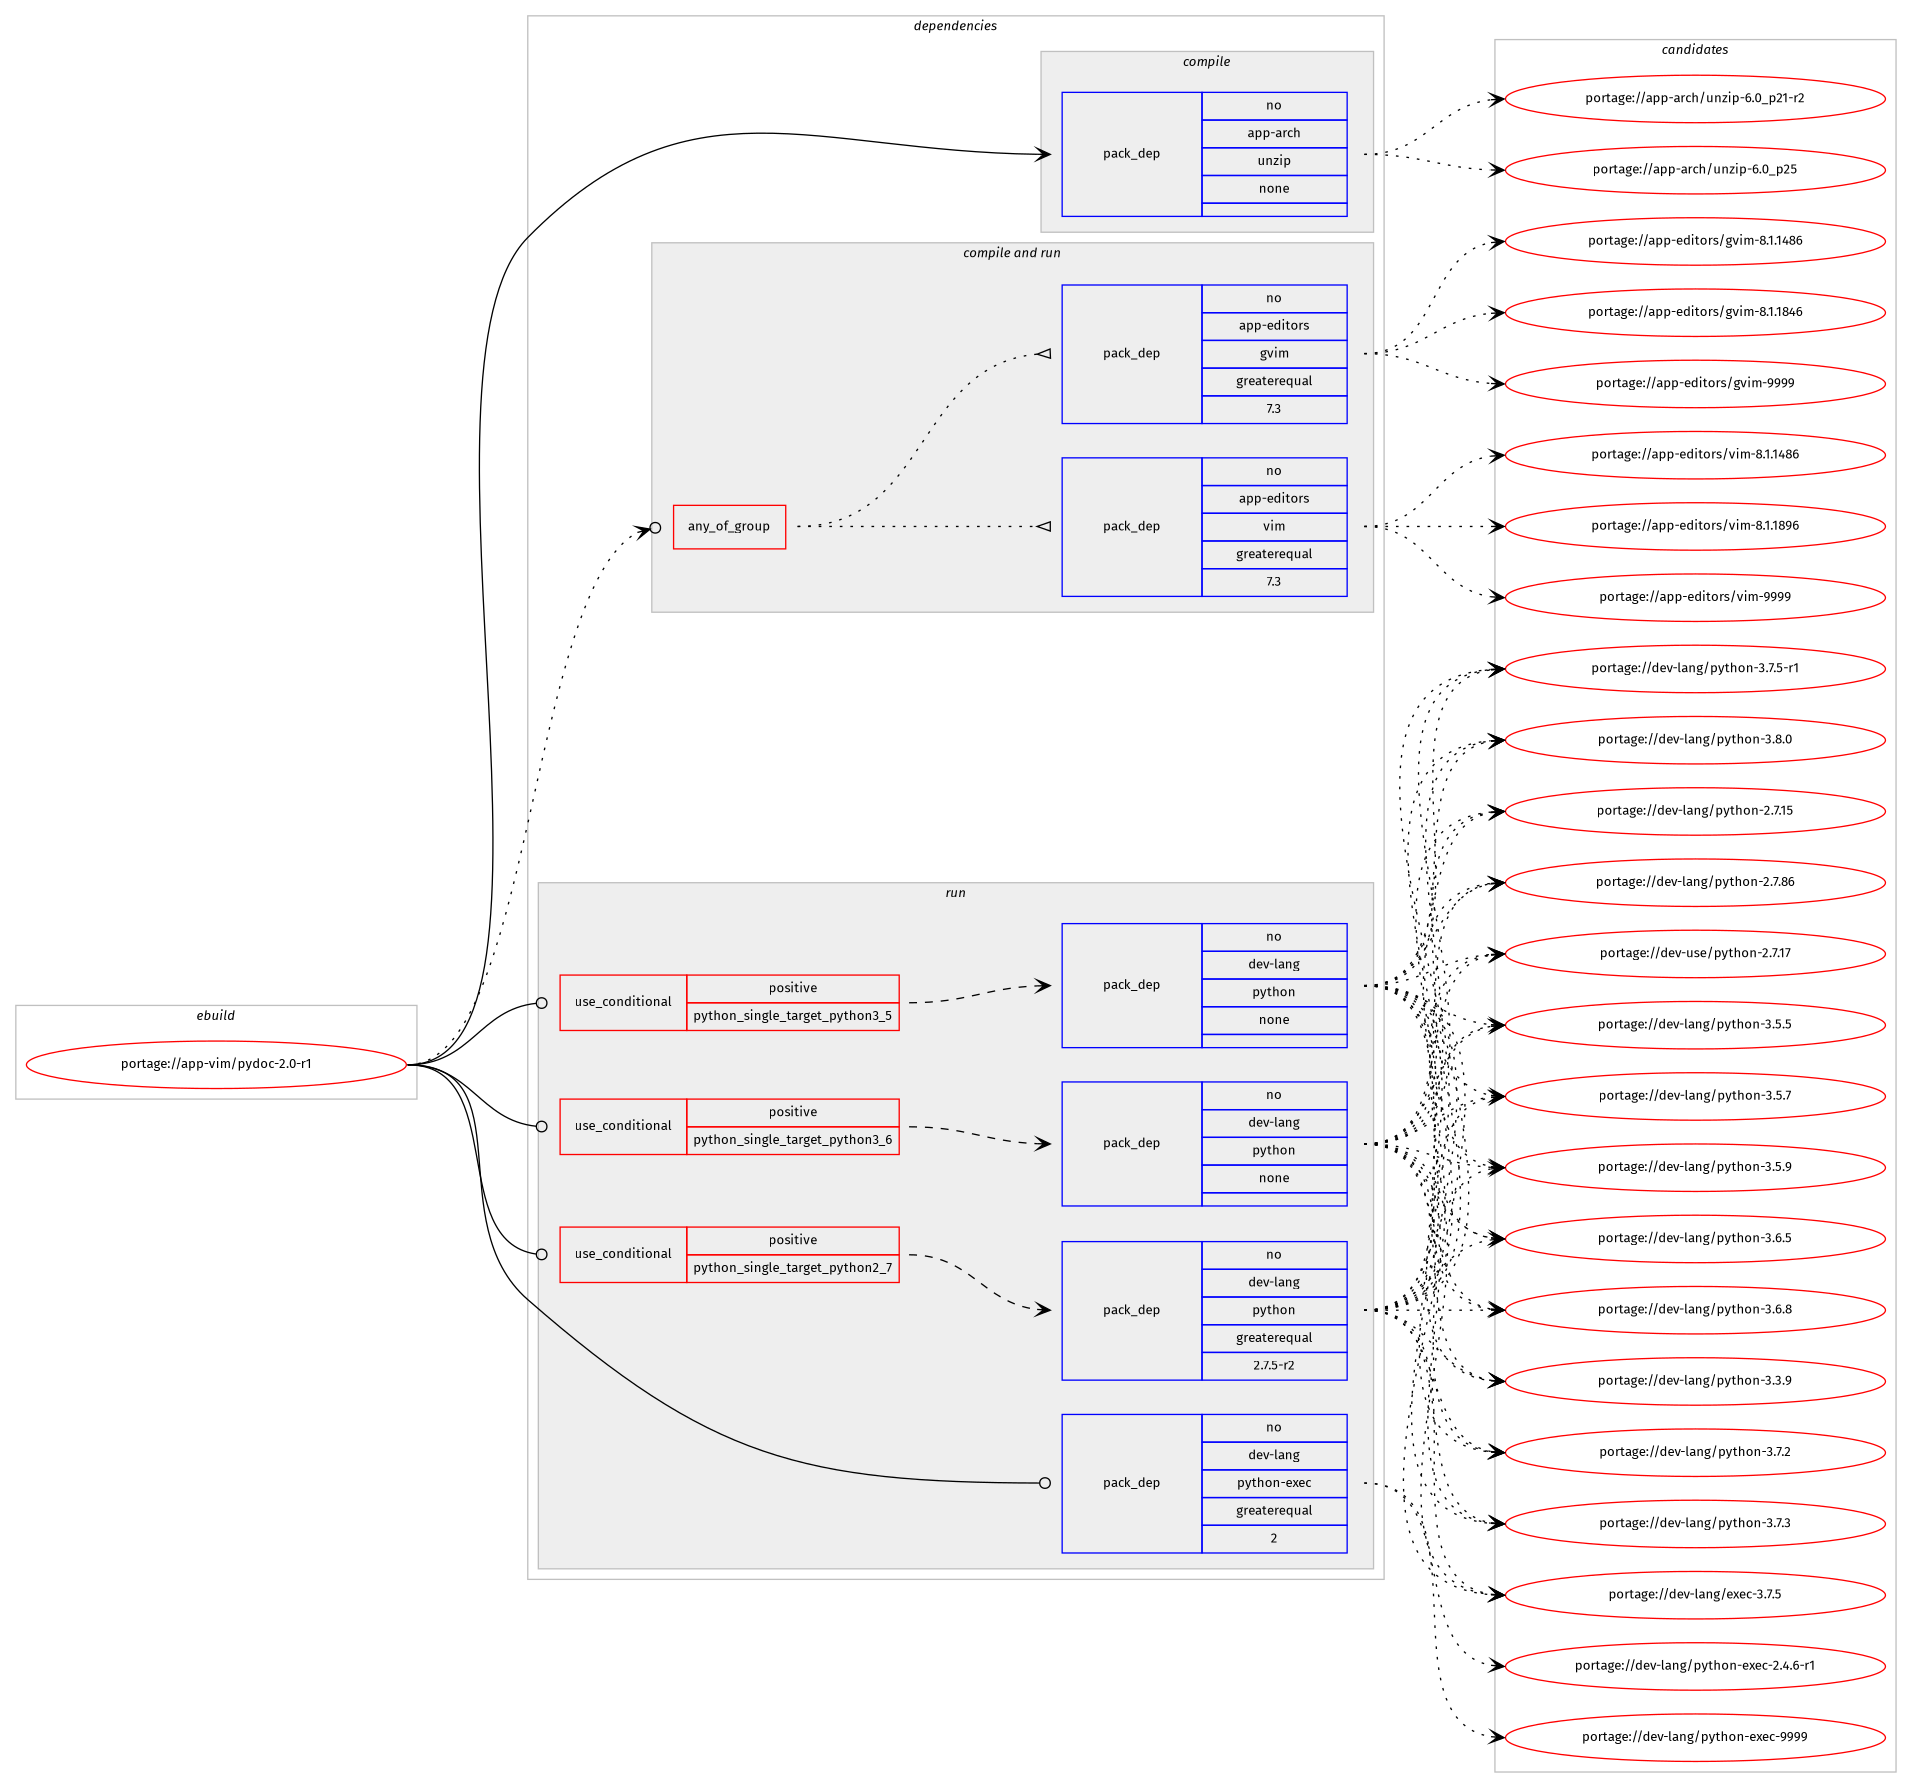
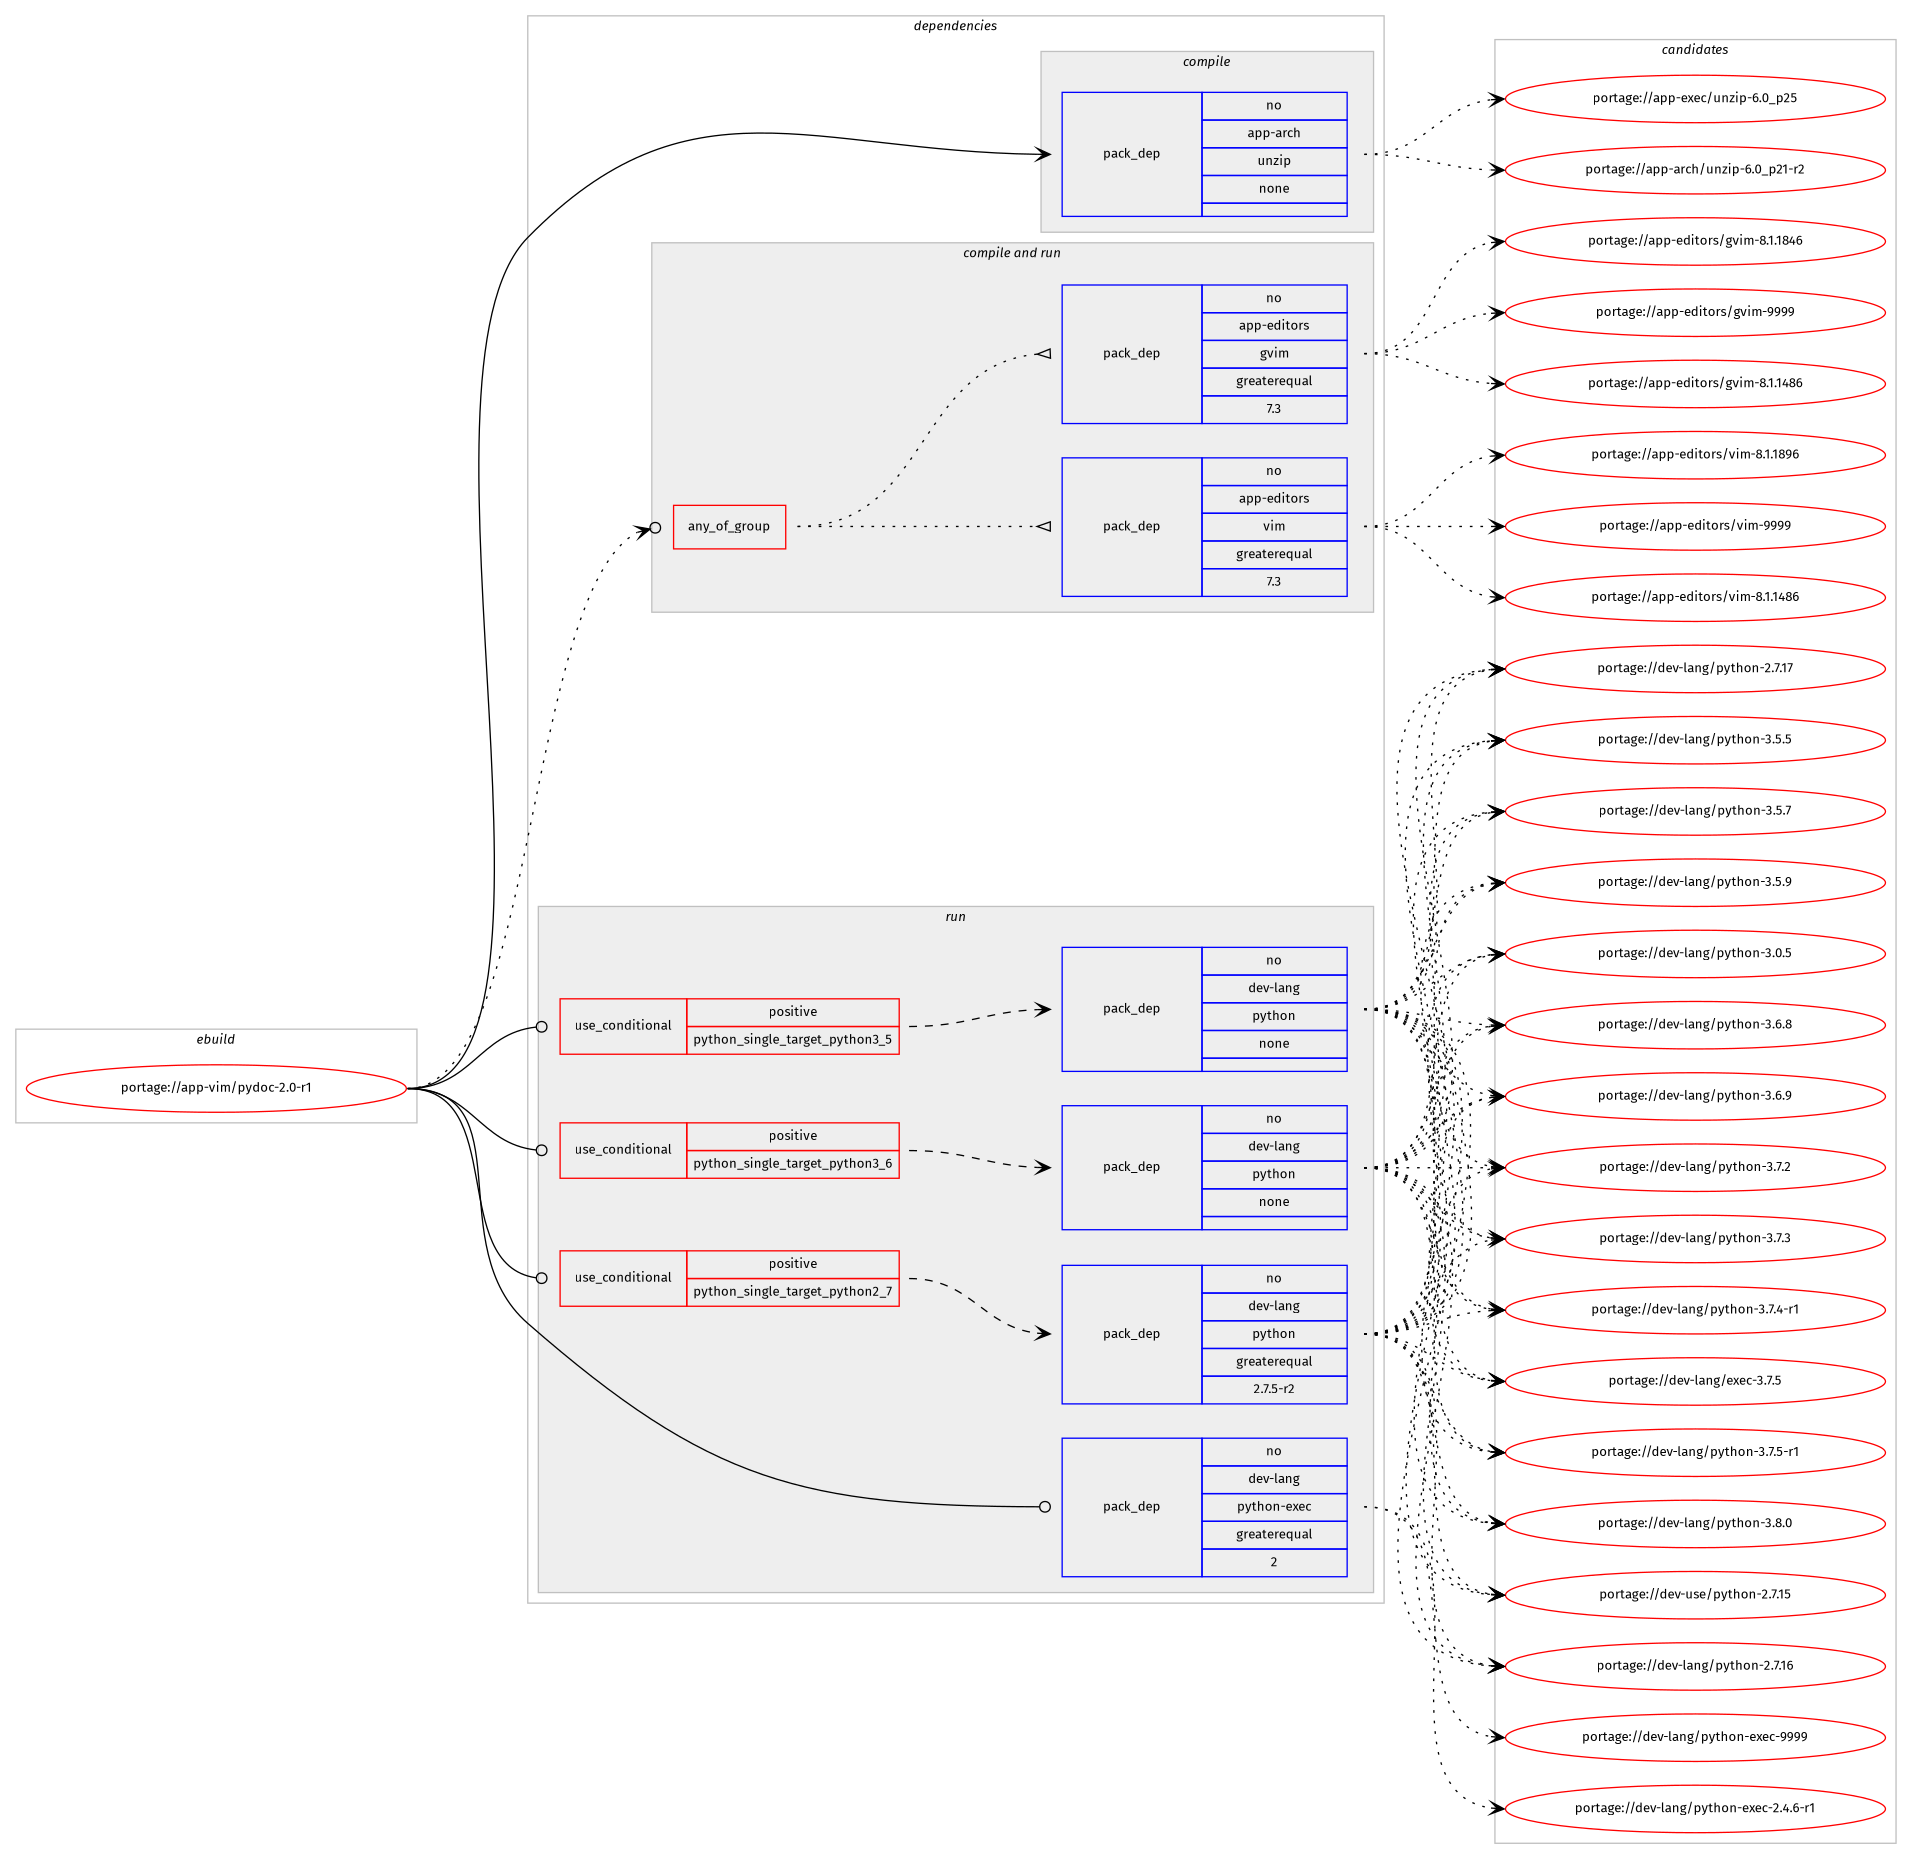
node "portage://app-arch/unzip-6.0_p25": label "portage://app-arch/unzip-6.0_p25" -> "portage://app-exec/unzip-6.0_p25"
node "portage://dev-lang/python-2.7.15": label "portage://dev-lang/python-2.7.15" -> "portage://dev-use/python-2.7.15"
node "portage://dev-lang/python-2.7.86": label "portage://dev-lang/python-2.7.86" -> "portage://dev-lang/python-2.7.16"
node "portage://dev-use/python-2.7.17": label "portage://dev-use/python-2.7.17" -> "portage://dev-lang/python-2.7.17"
node "portage://dev-lang/python-3.6.5": label "portage://dev-lang/python-3.6.5" -> "portage://dev-lang/python-3.0.5"
node "portage://dev-lang/python-3.7.4-r1": added
node "portage://dev-lang/python-3.3.9": label "portage://dev-lang/python-3.3.9" -> "portage://dev-lang/python-3.6.9"
